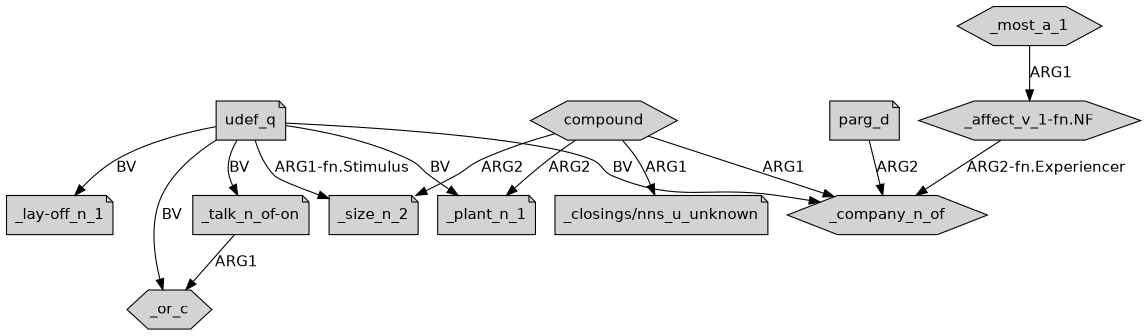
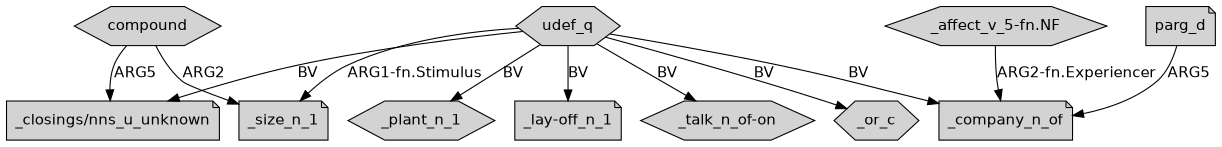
node "_most_a_1": removed
edge "udef_q" -> "_closings/nns_u_unknown": added, label "BV"
node "udef_q": shape note -> hexagon
node "_affect_v_1-fn.NF": label "_affect_v_1-fn.NF" -> "_affect_v_5-fn.NF"
edge "compound" -> "_plant_n_1": removed, label "ARG2"
edge "compound" -> "_company_n_of": removed, label "ARG1"
edge "compound" -> "_closings/nns_u_unknown": label "ARG1" -> "ARG5"
edge "parg_d" -> "_company_n_of": label "ARG2" -> "ARG5"
node "_talk_n_of-on": shape note -> hexagon
node "_size_n_2": label "_size_n_2" -> "_size_n_1"
node "_plant_n_1": shape note -> hexagon
node "_company_n_of": shape hexagon -> note
edge "_talk_n_of-on" -> "_or_c": removed, label "ARG1"
